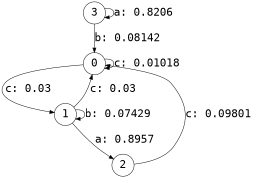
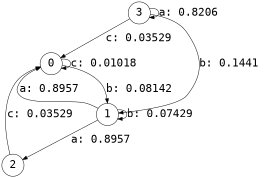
edge "3" -> "0": label "b: 0.08142  " -> "c: 0.03529  "
edge "3" -> "1": added, label "b: 0.1441"
edge "0" -> "1": label "c: 0.03     " -> "b: 0.08142  "
edge "1" -> "0": label "c: 0.03     " -> "a: 0.8957   "
edge "2" -> "0": label "c: 0.09801  " -> "c: 0.03529  "
